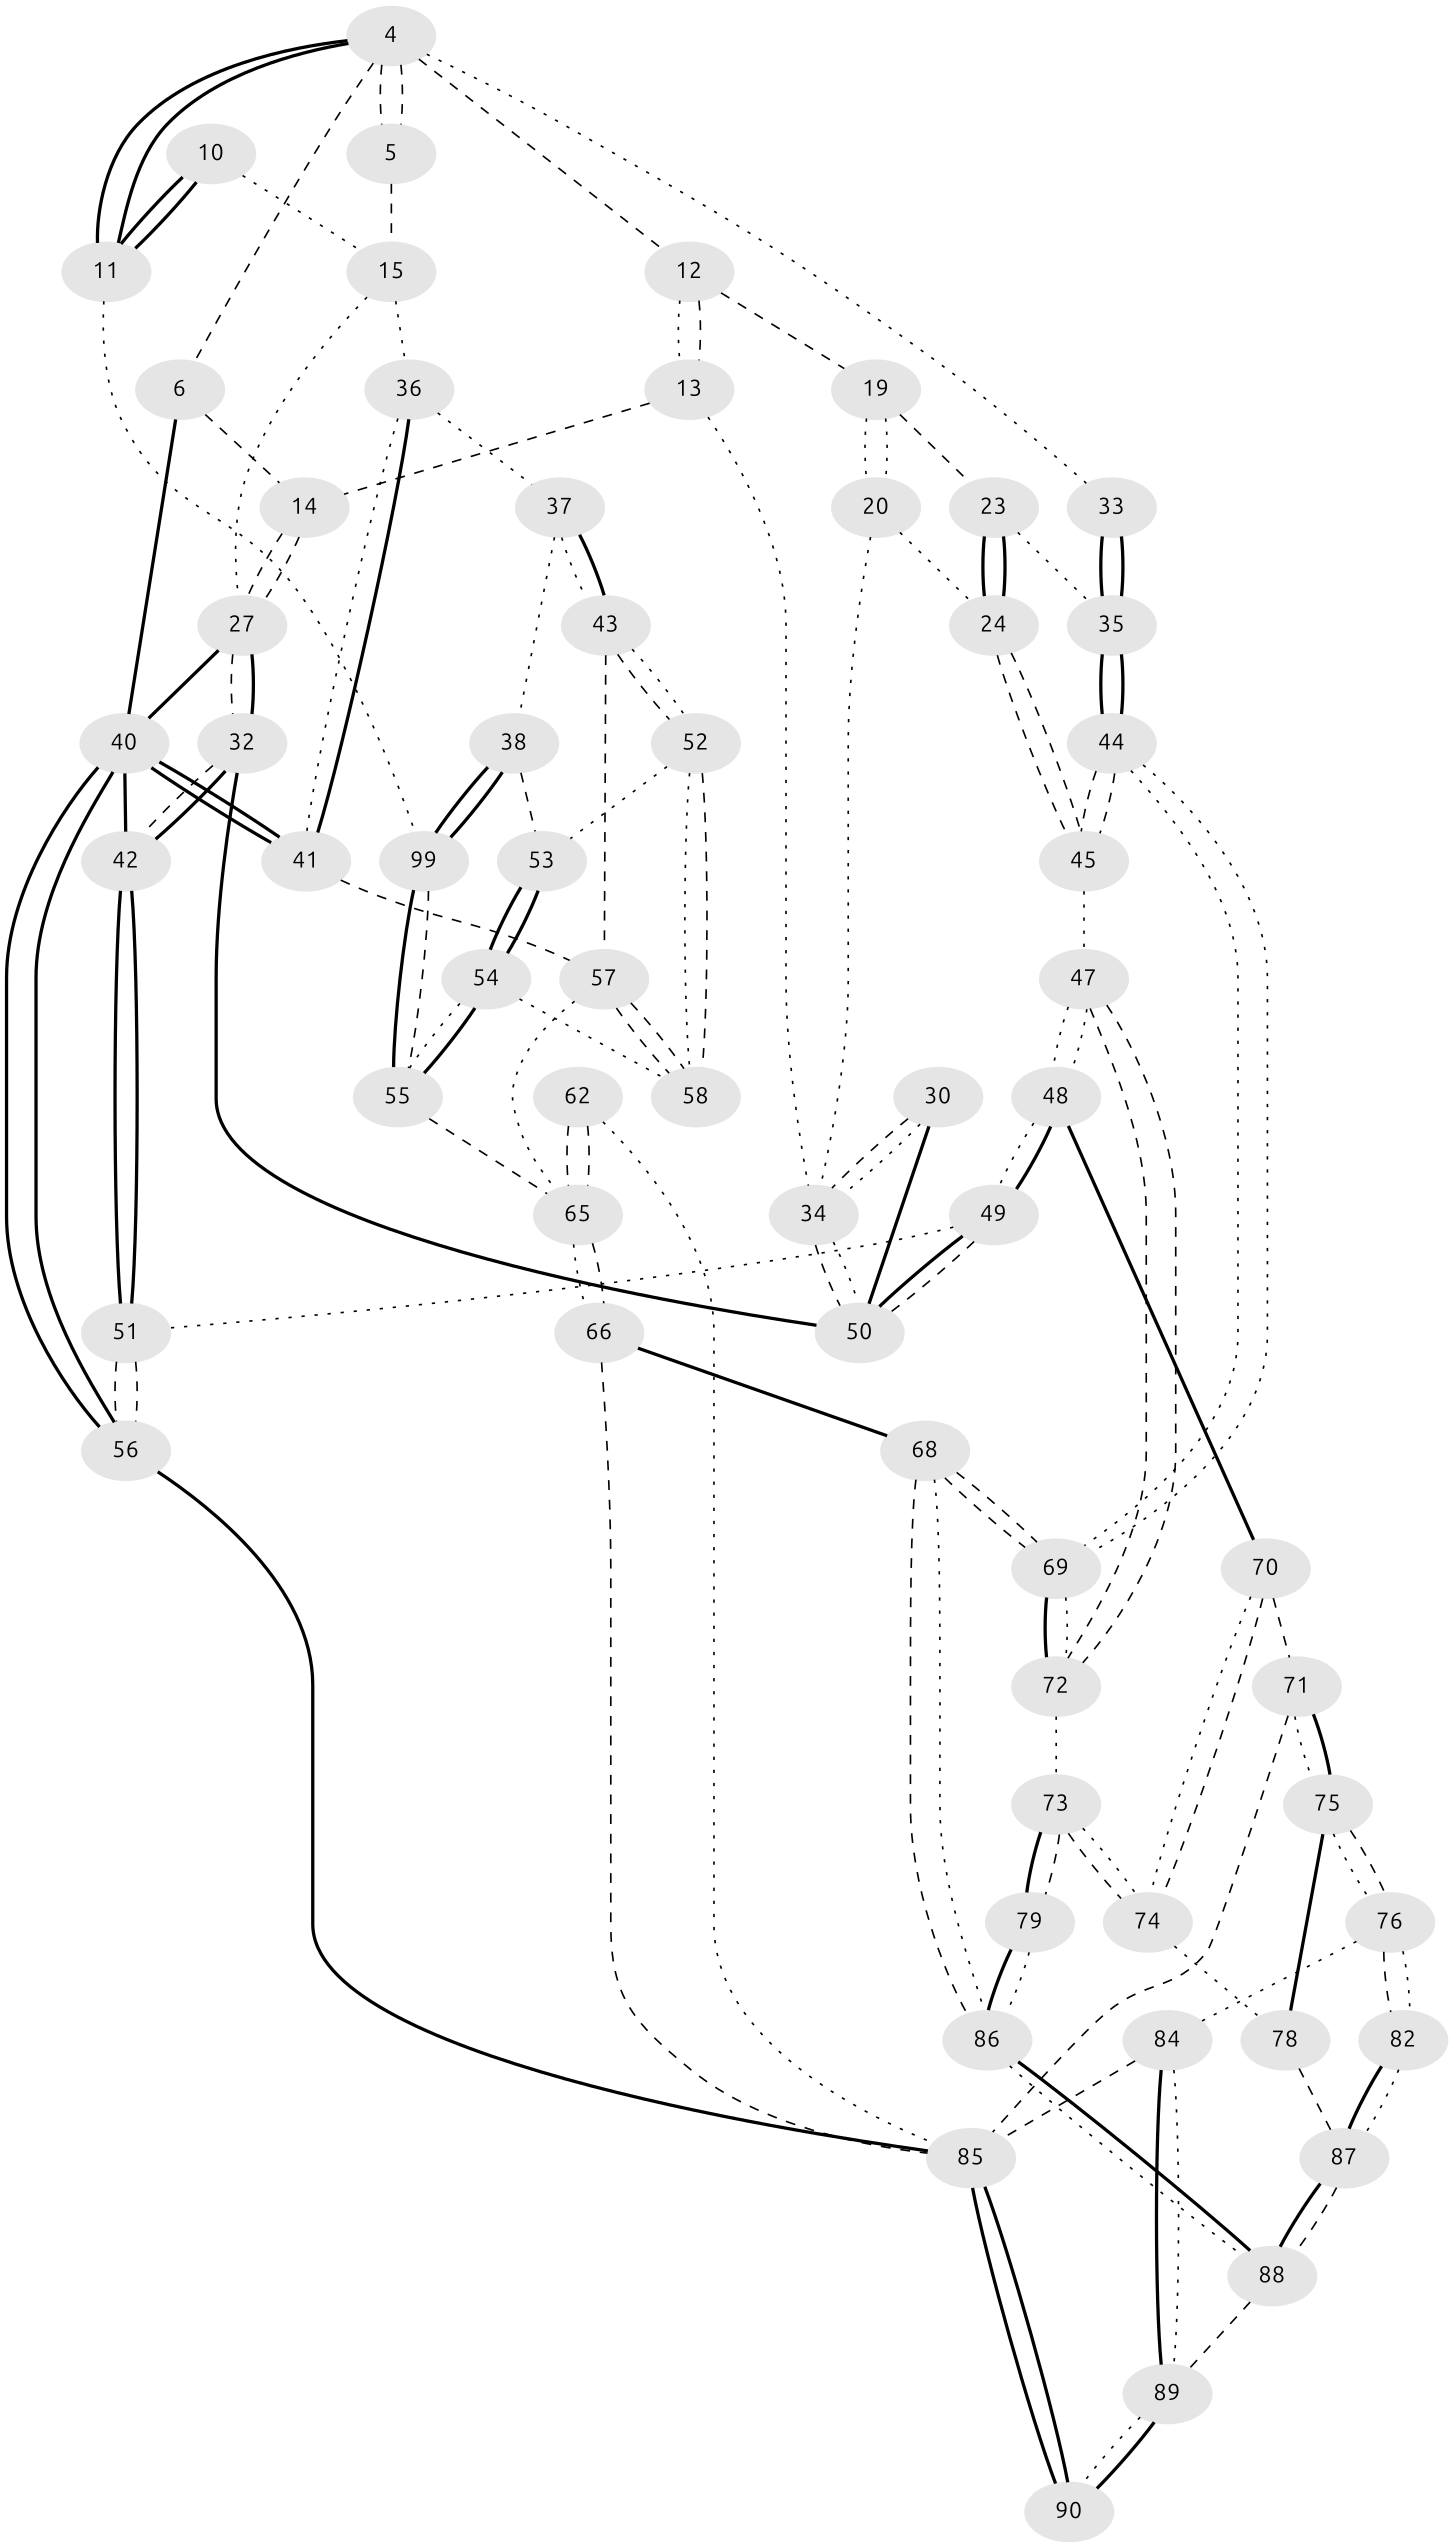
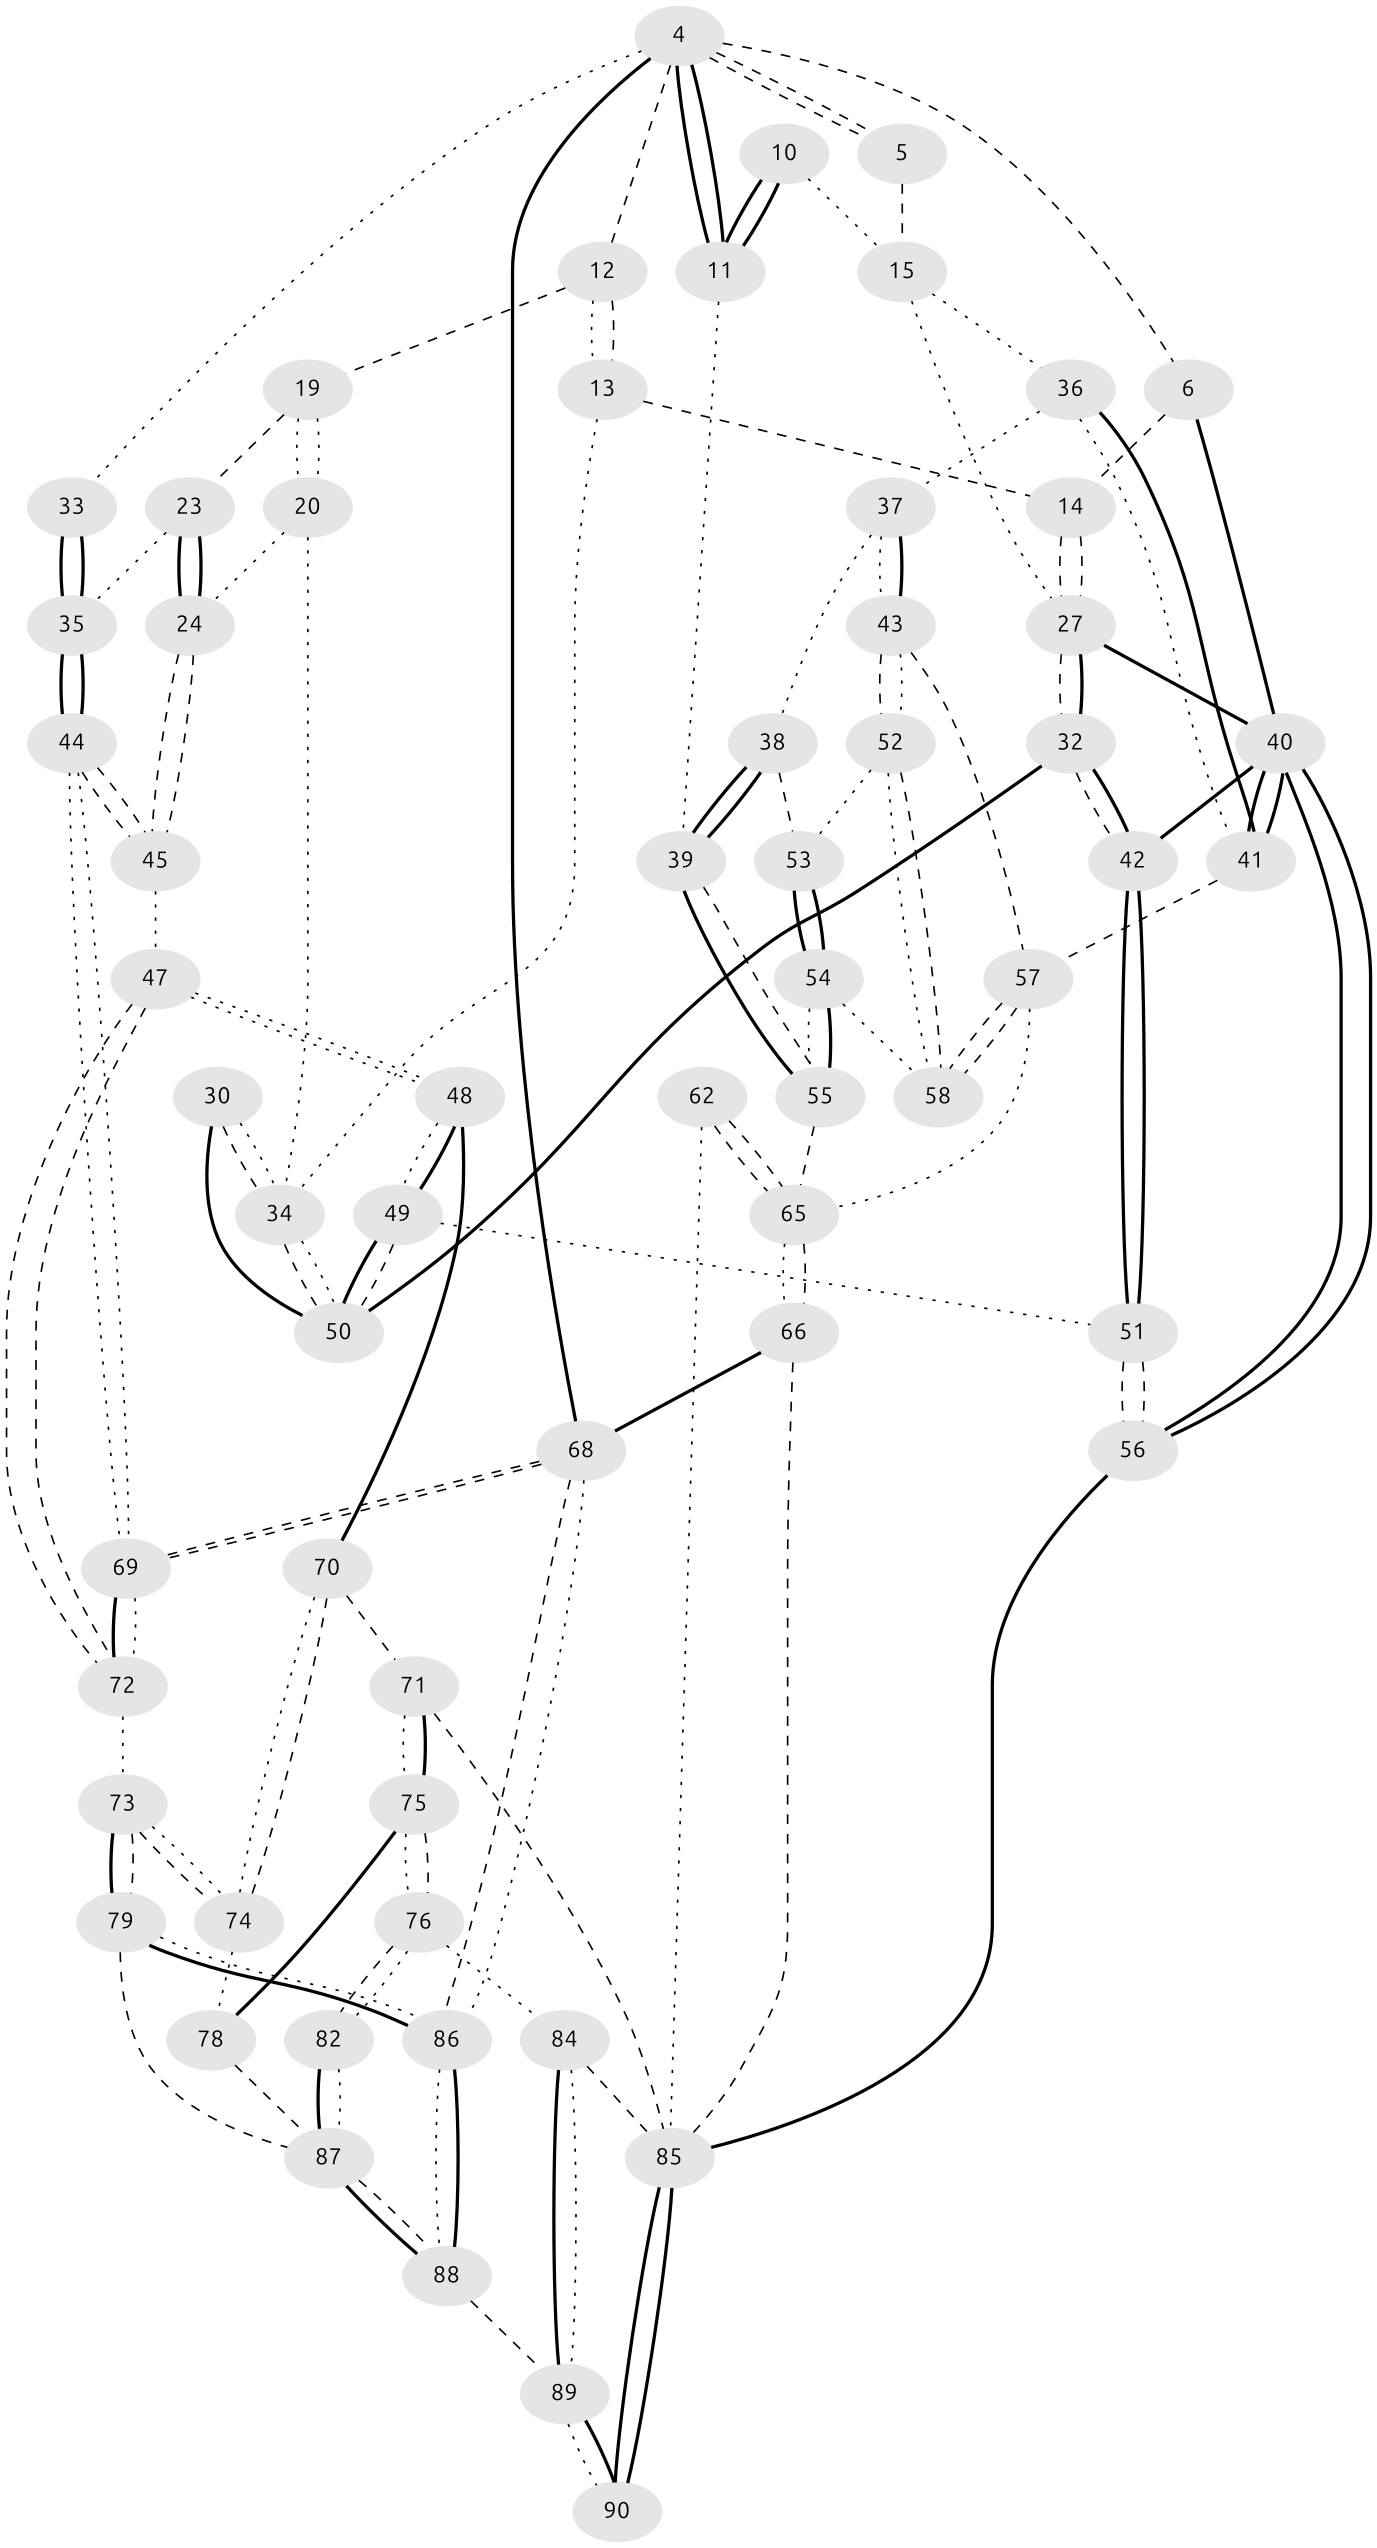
edge "4" -- "68": added
node "99": label "99" -> "39"
edge "79" -- "87": added
